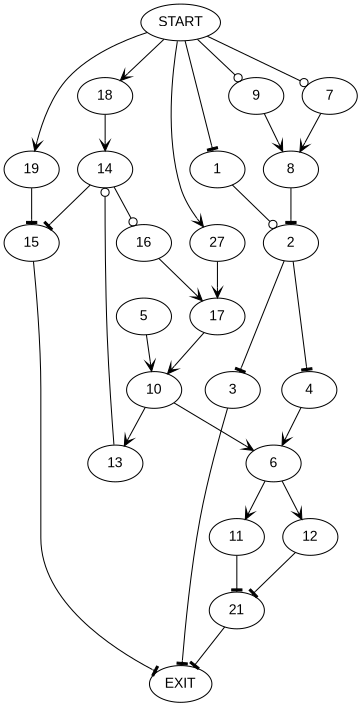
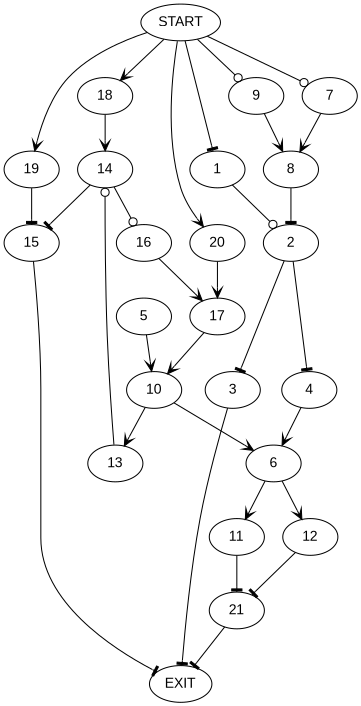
node "27": label "27" -> "20"
